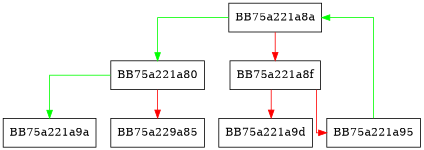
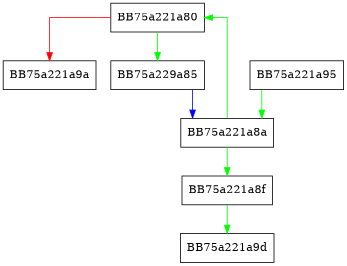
edge "BB75a221a8a" -> "BB75a221a8f": color red -> green
edge "BB75a221a80" -> "BB75a221a9a": color green -> red
edge "BB75a221a80" -> "BB75a229a85": color red -> green
edge "BB75a229a85" -> "BB75a221a8a": added
edge "BB75a221a8f" -> "BB75a221a9d": color red -> green
edge "BB75a221a8f" -> "BB75a221a95": removed
